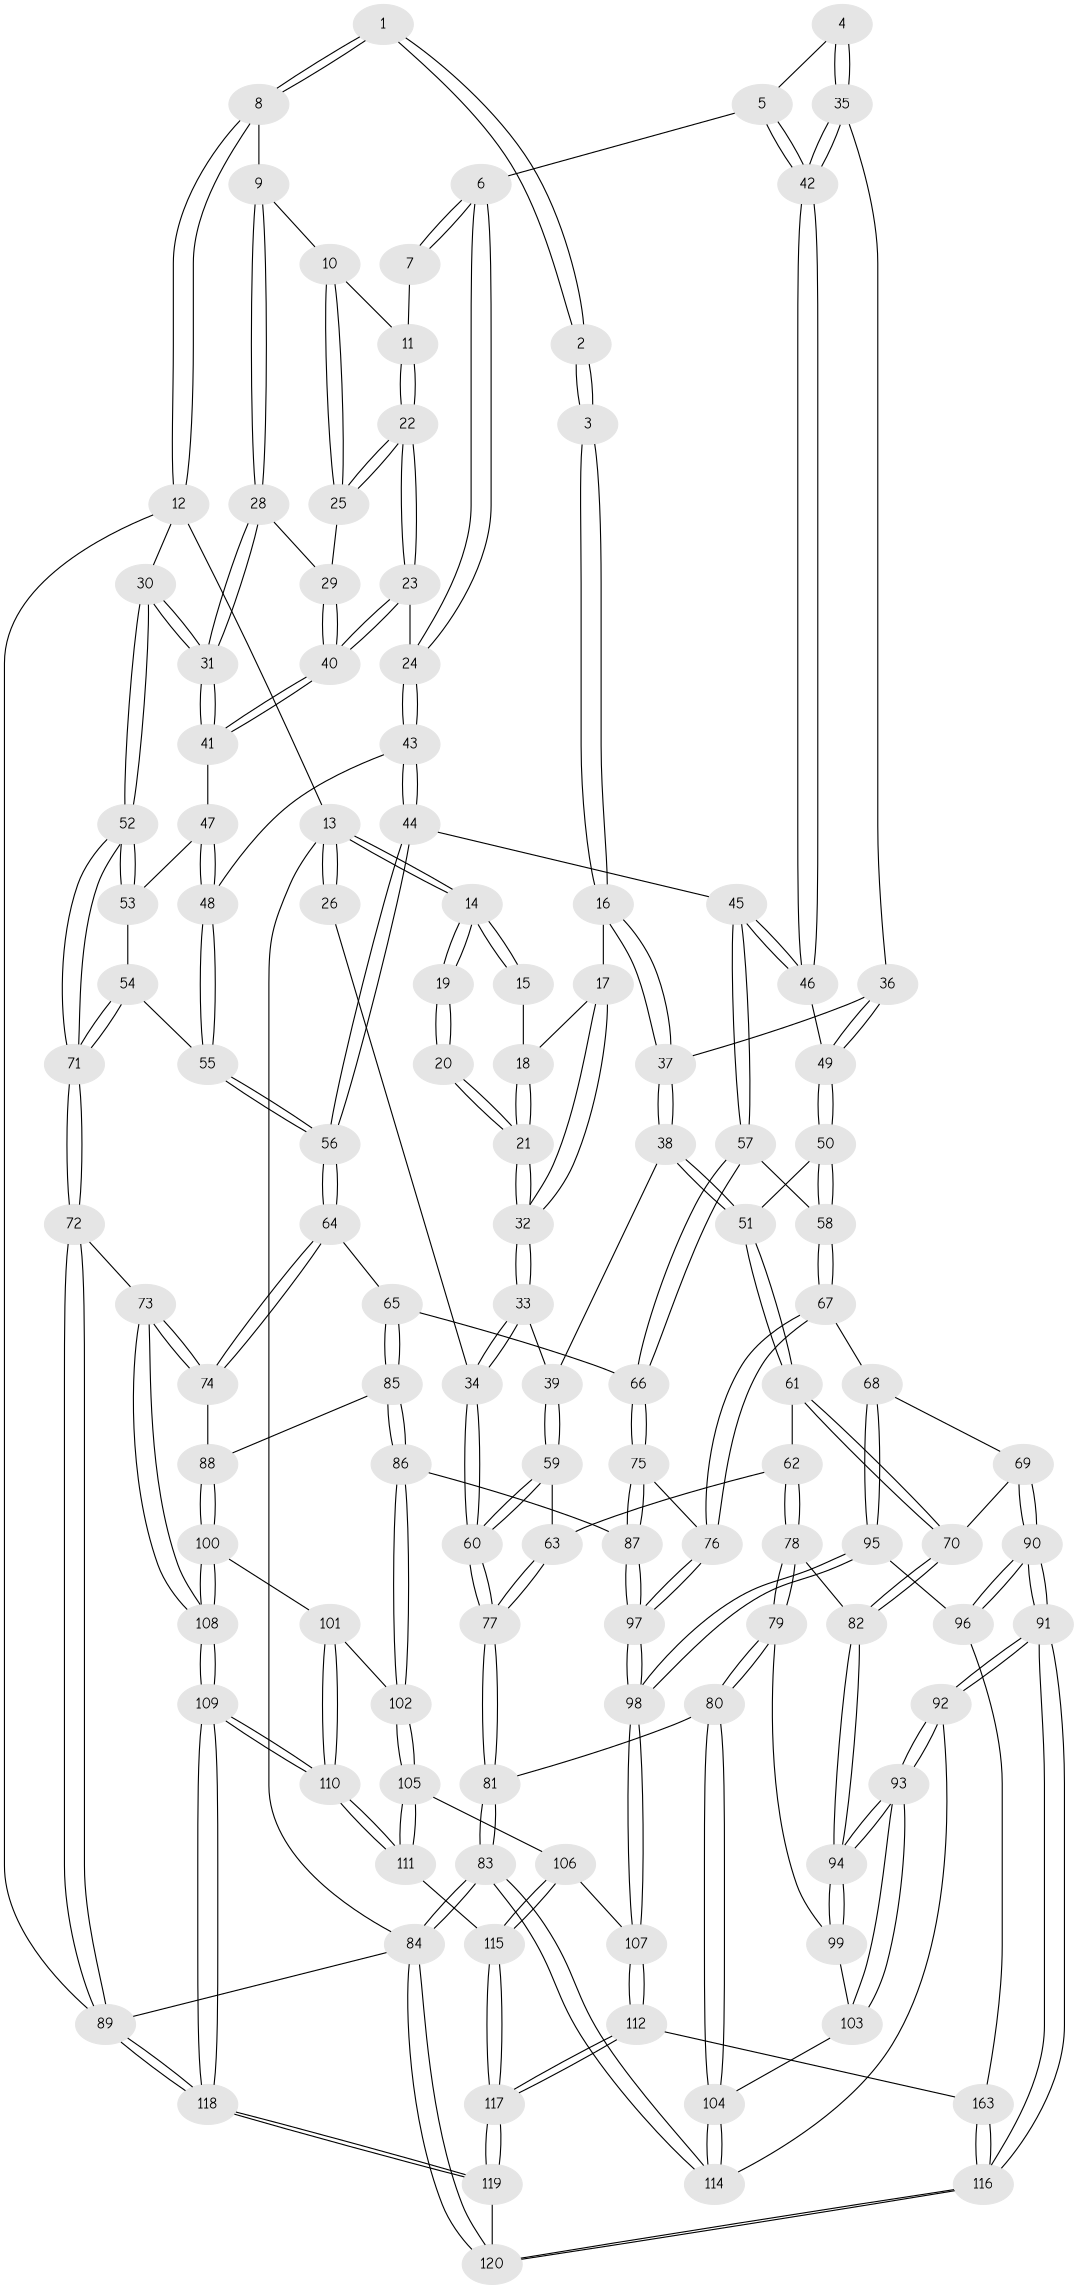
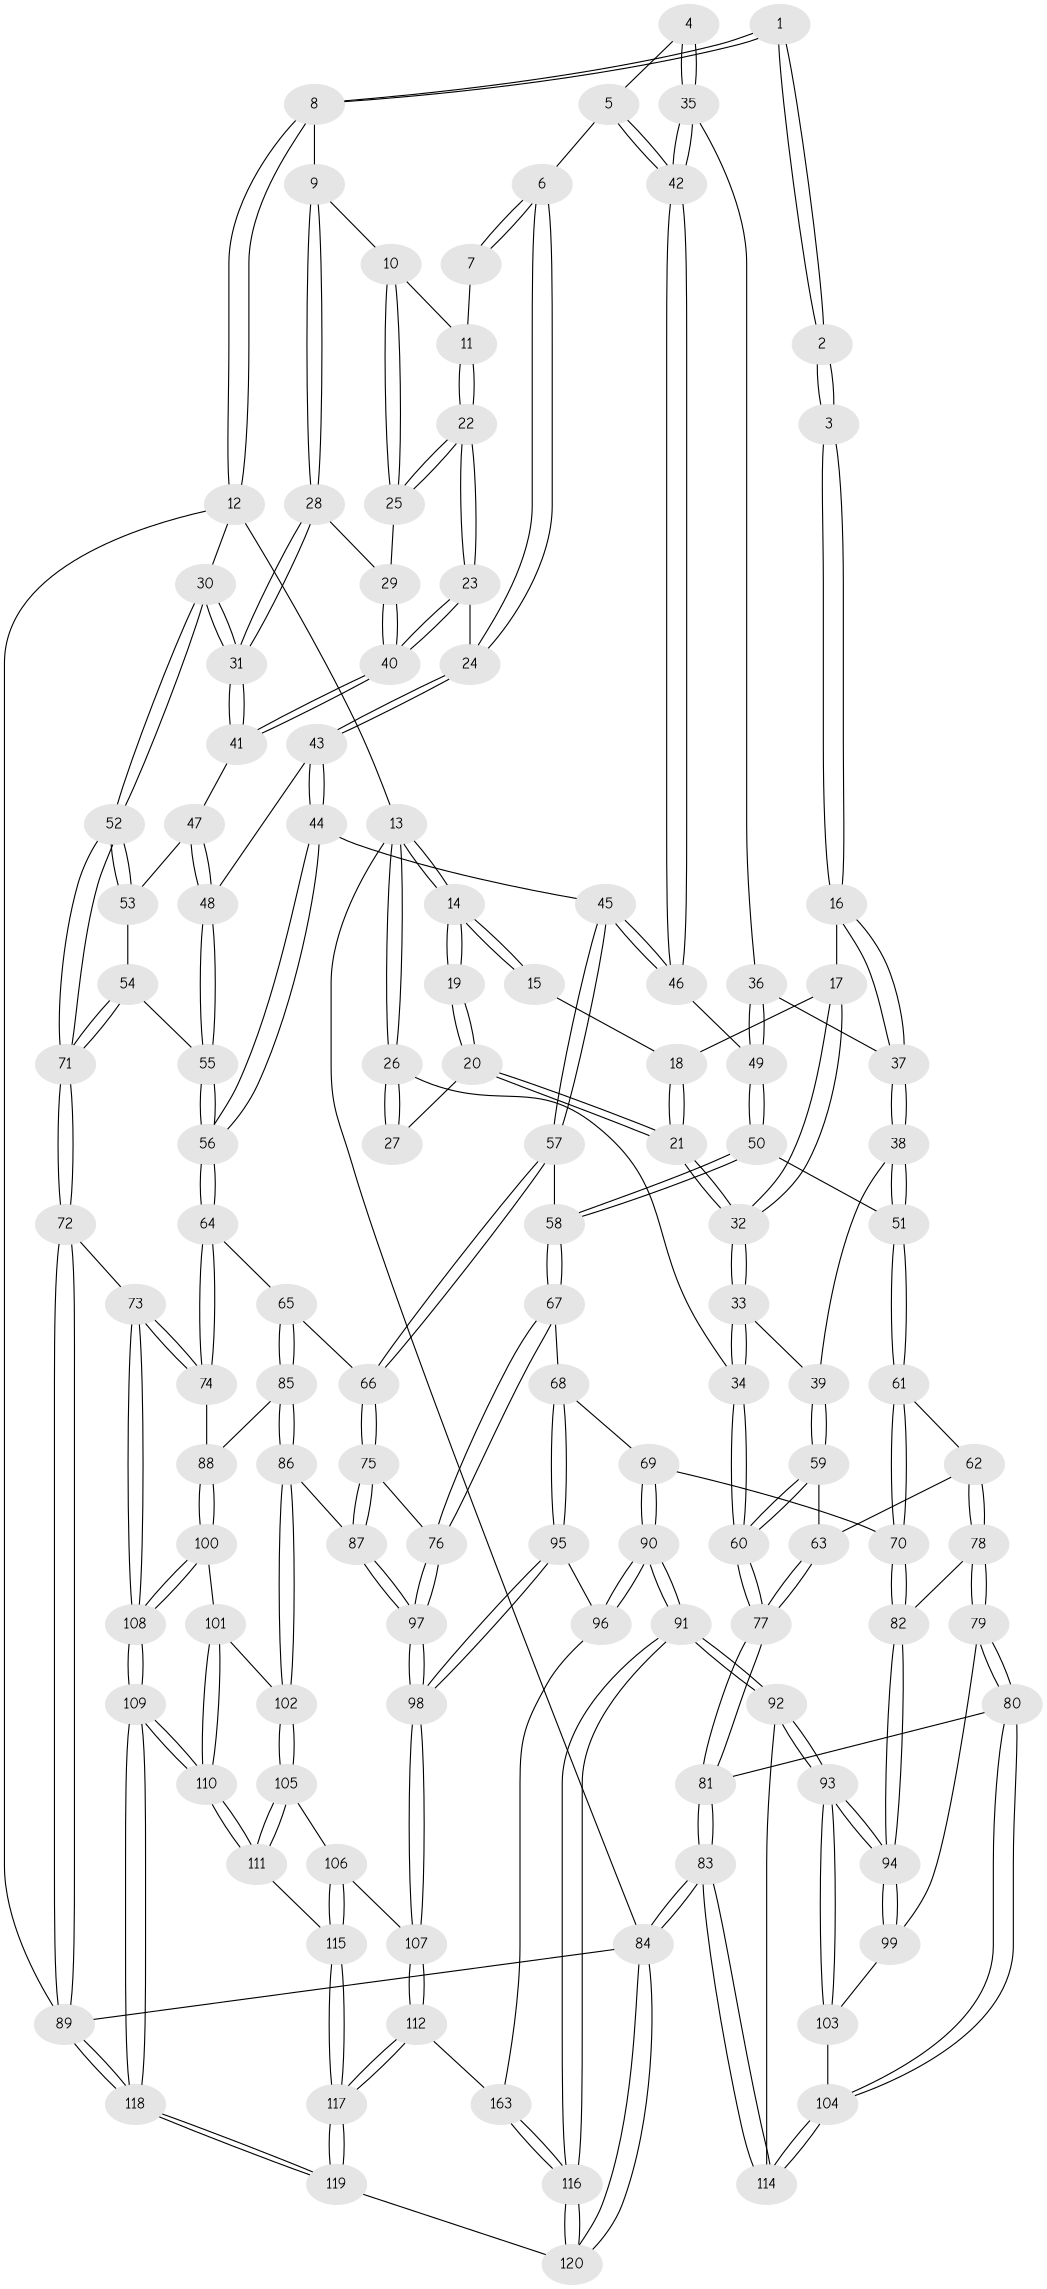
node "27": added
